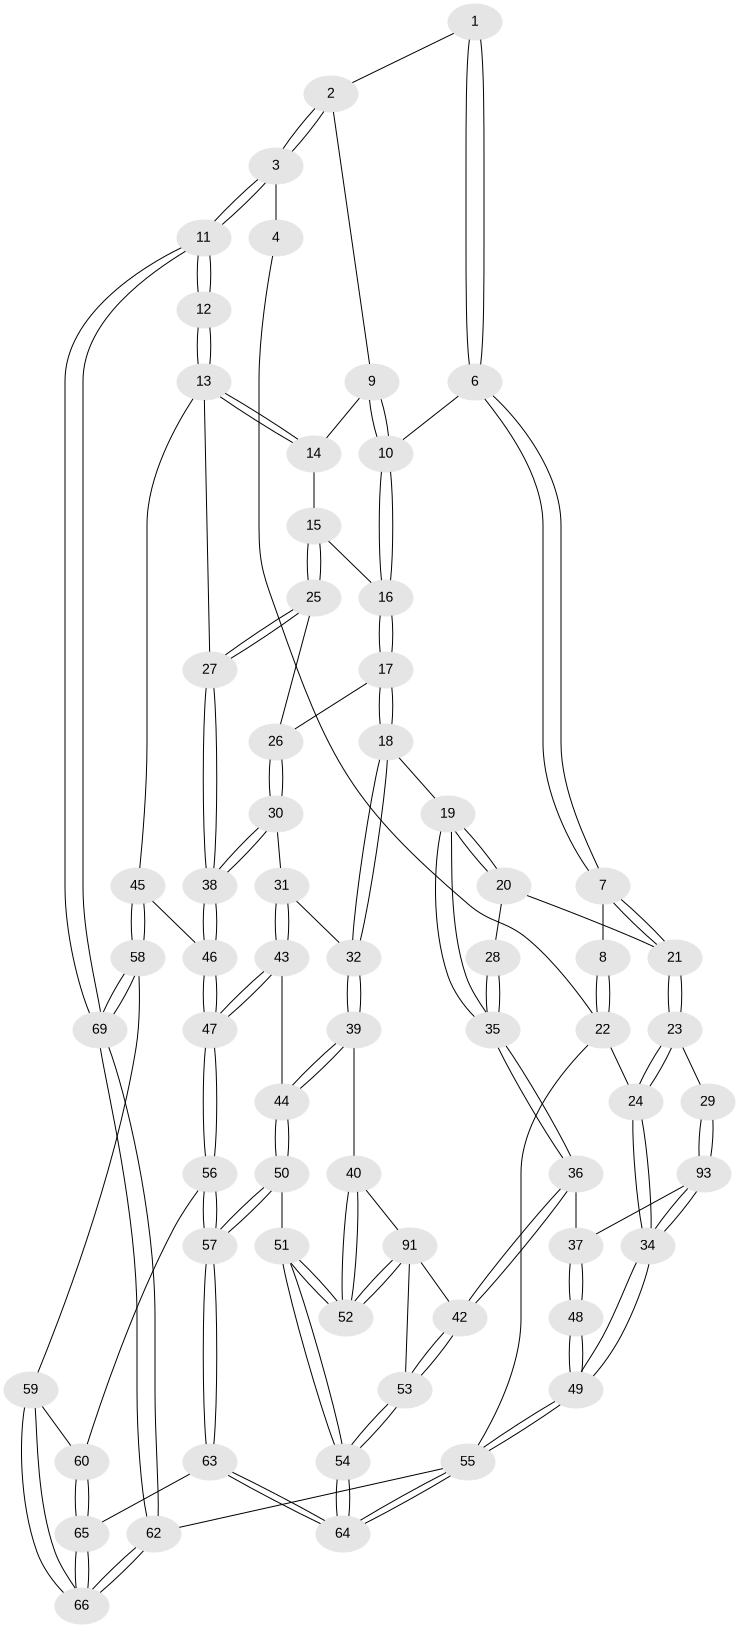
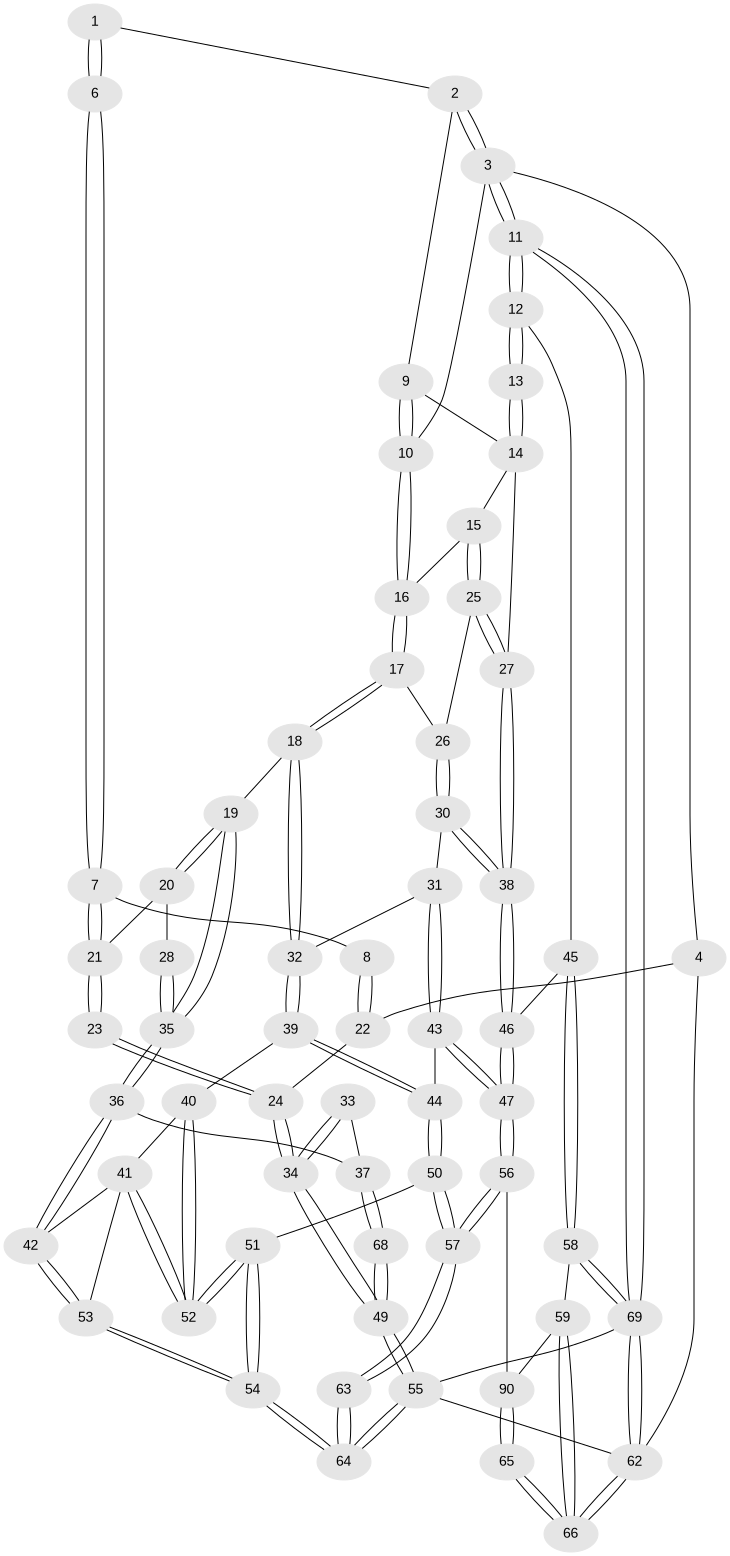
edge "6" -- "10": now "3" -- "10"
edge "13" -- "27": now "14" -- "27"
edge "13" -- "45": now "12" -- "45"
node "29": removed
node "93": label "93" -> "33"
edge "4" -- "62": added
edge "22" -- "55": now "69" -- "55"
node "91": label "91" -> "41"
node "48": label "48" -> "68"
node "60": label "60" -> "90"
edge "63" -- "65": removed
